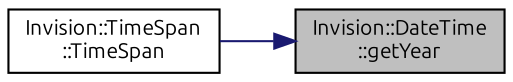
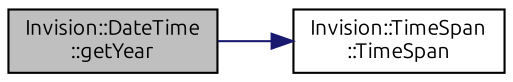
edge "Invision::TimeSpan ::TimeSpan" -> "Invision::DateTime ::getYear": reversed
